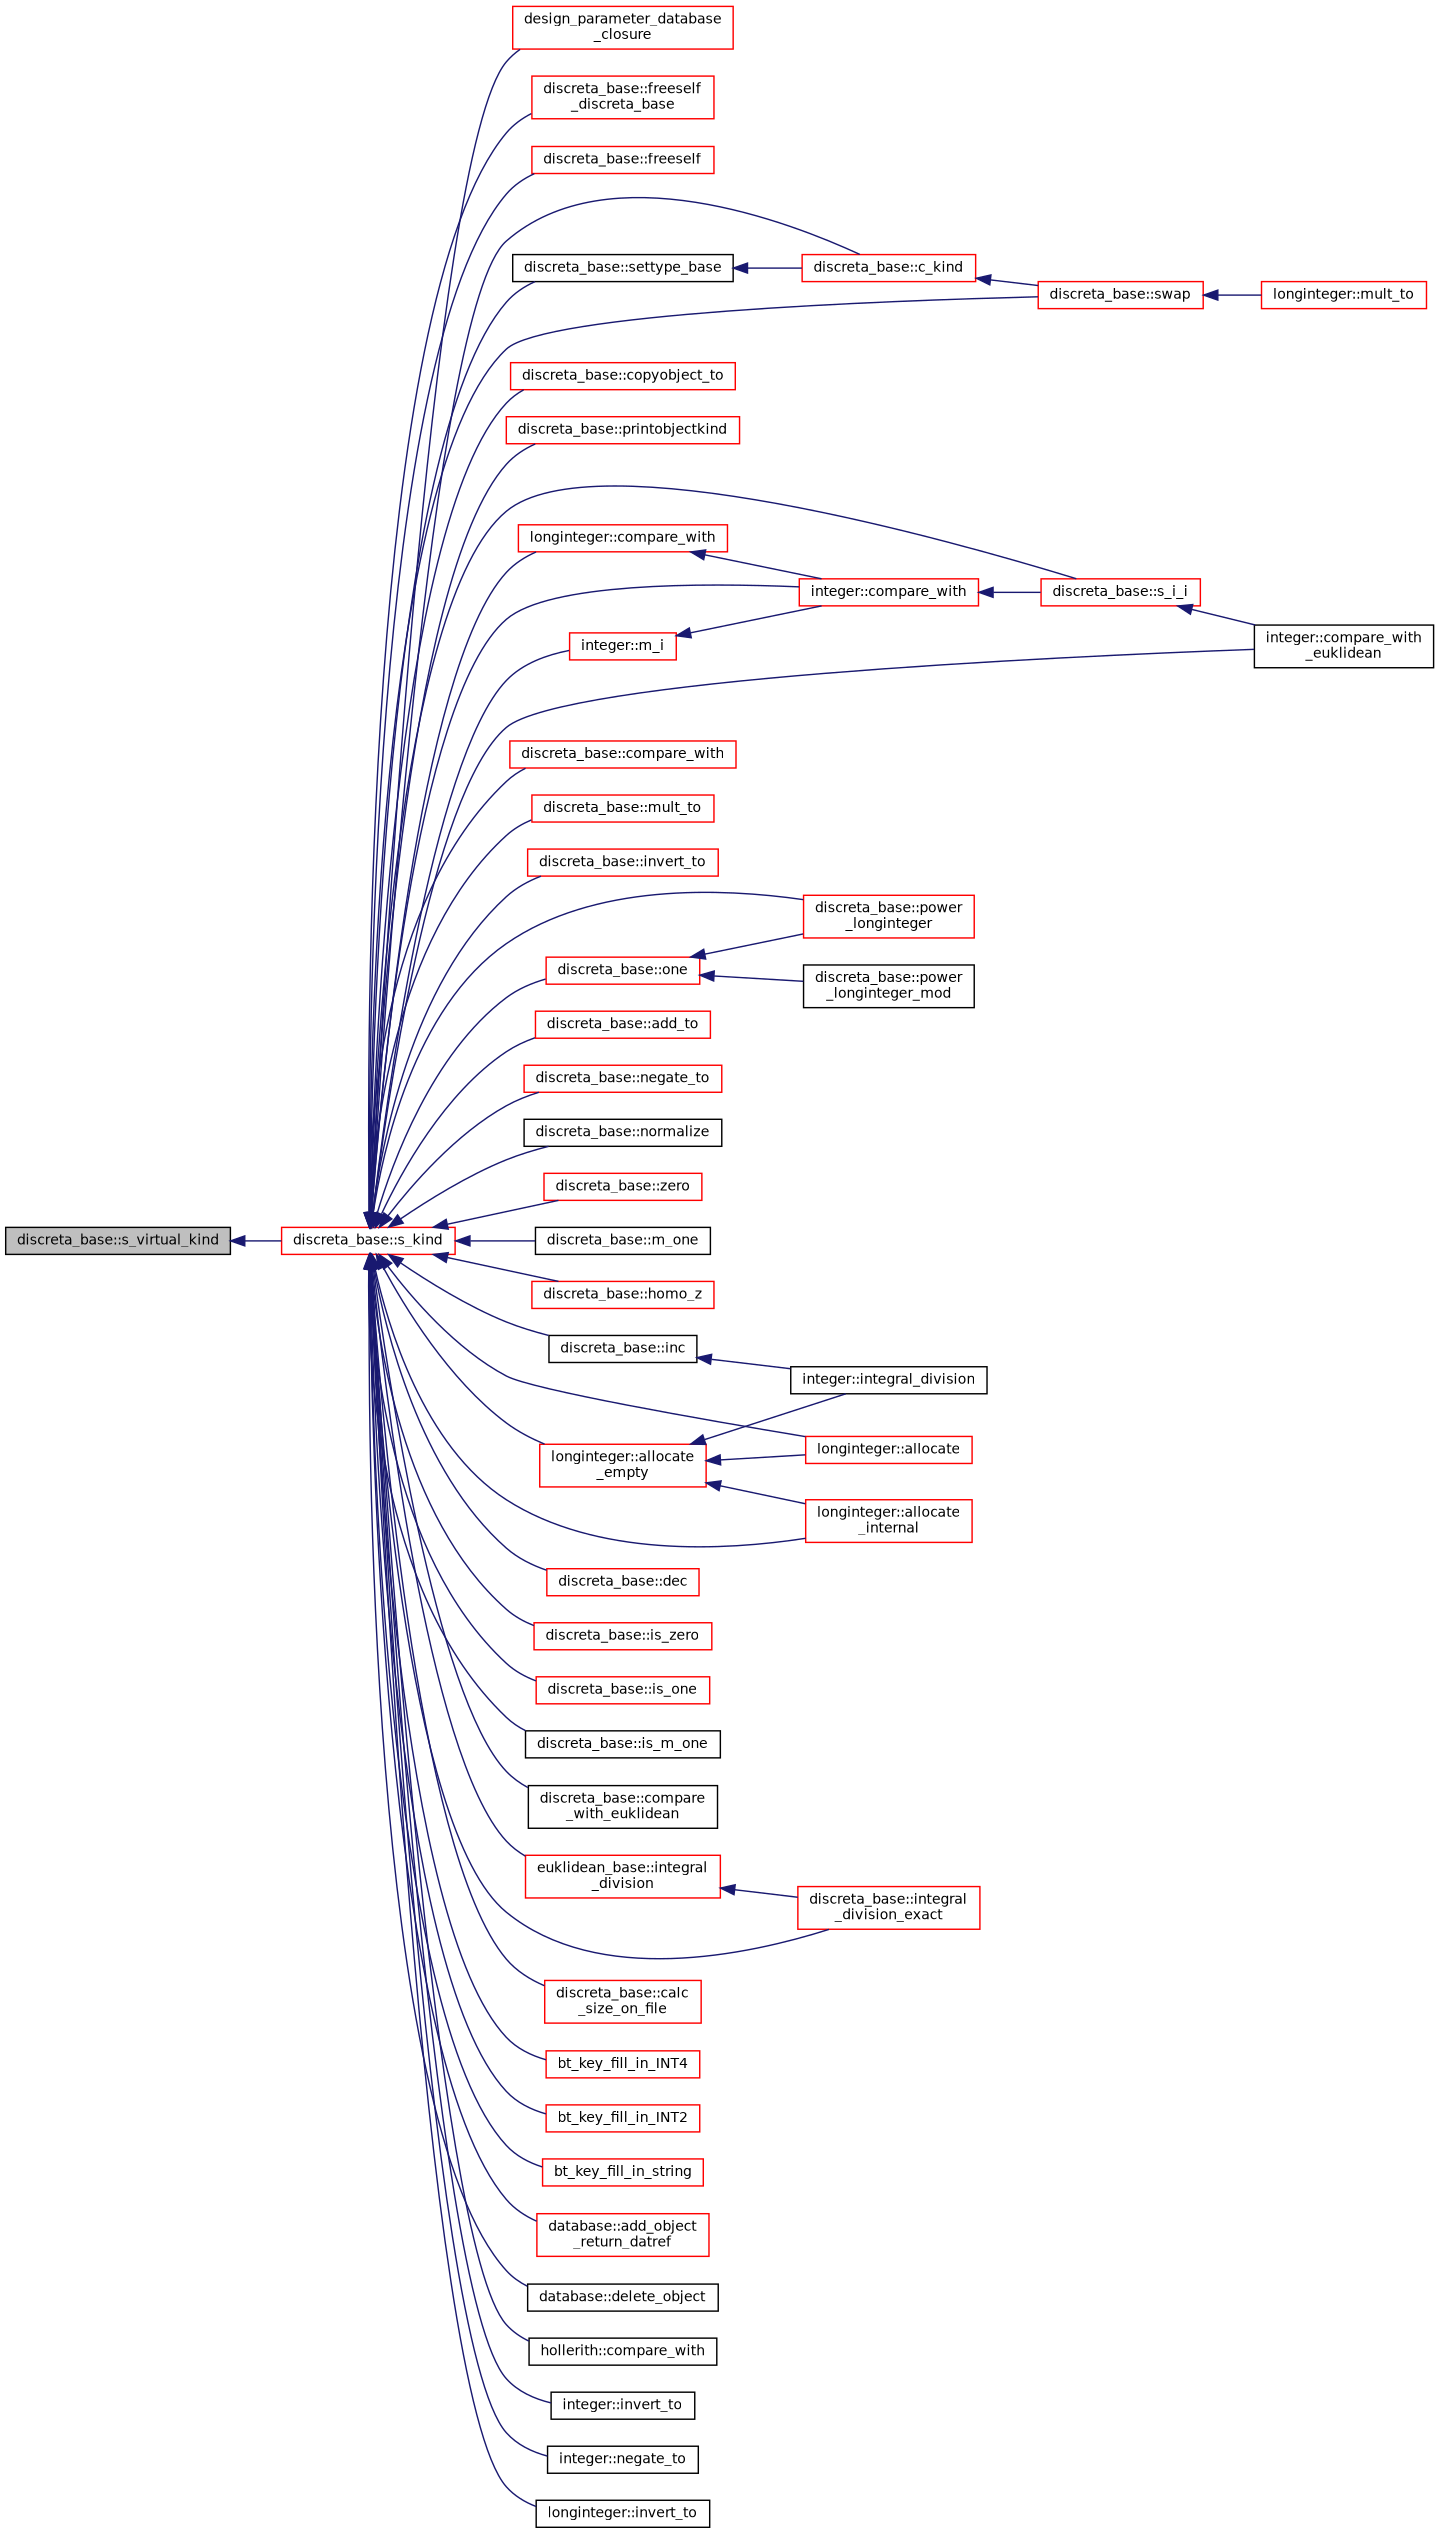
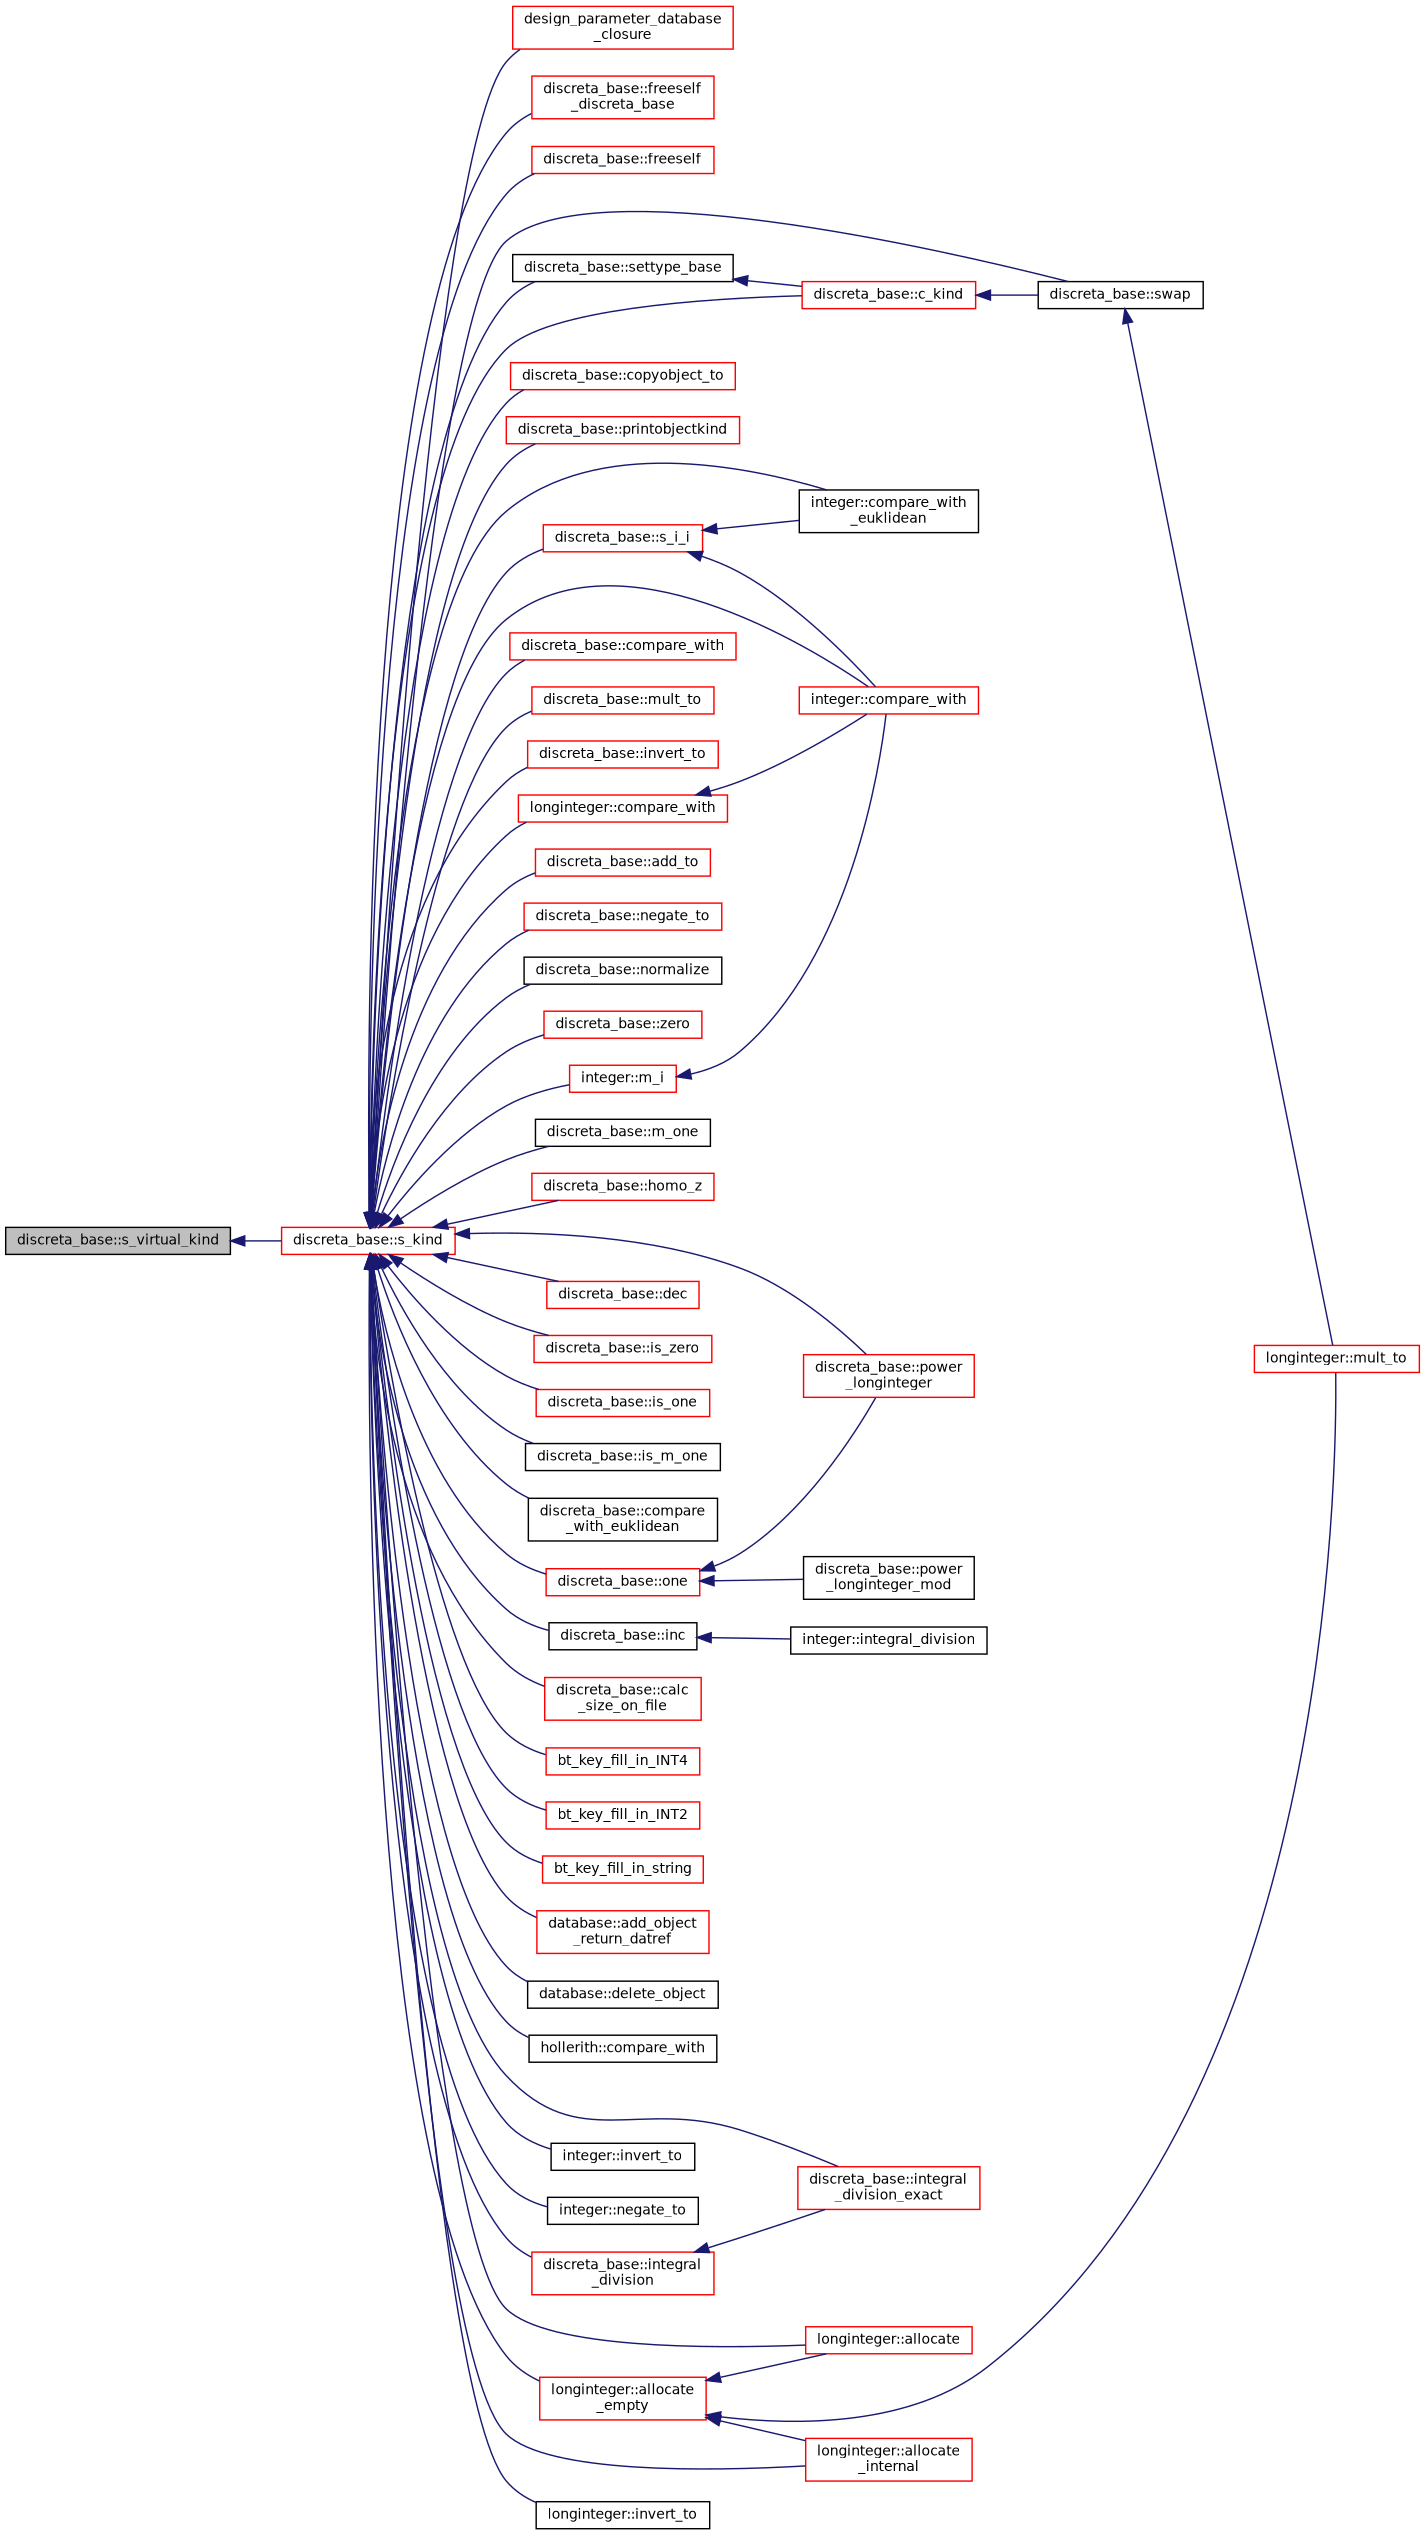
node "discreta_base::swap": color red -> black
edge "discreta_base::s_i_i" -> "integer::compare_with": reversed
edge "integer::integral_division" -> "longinteger::allocate _empty": now "longinteger::mult_to" -> "longinteger::allocate _empty"
node "euklidean_base::integral _division": label "euklidean_base::integral _division" -> "discreta_base::integral _division"
